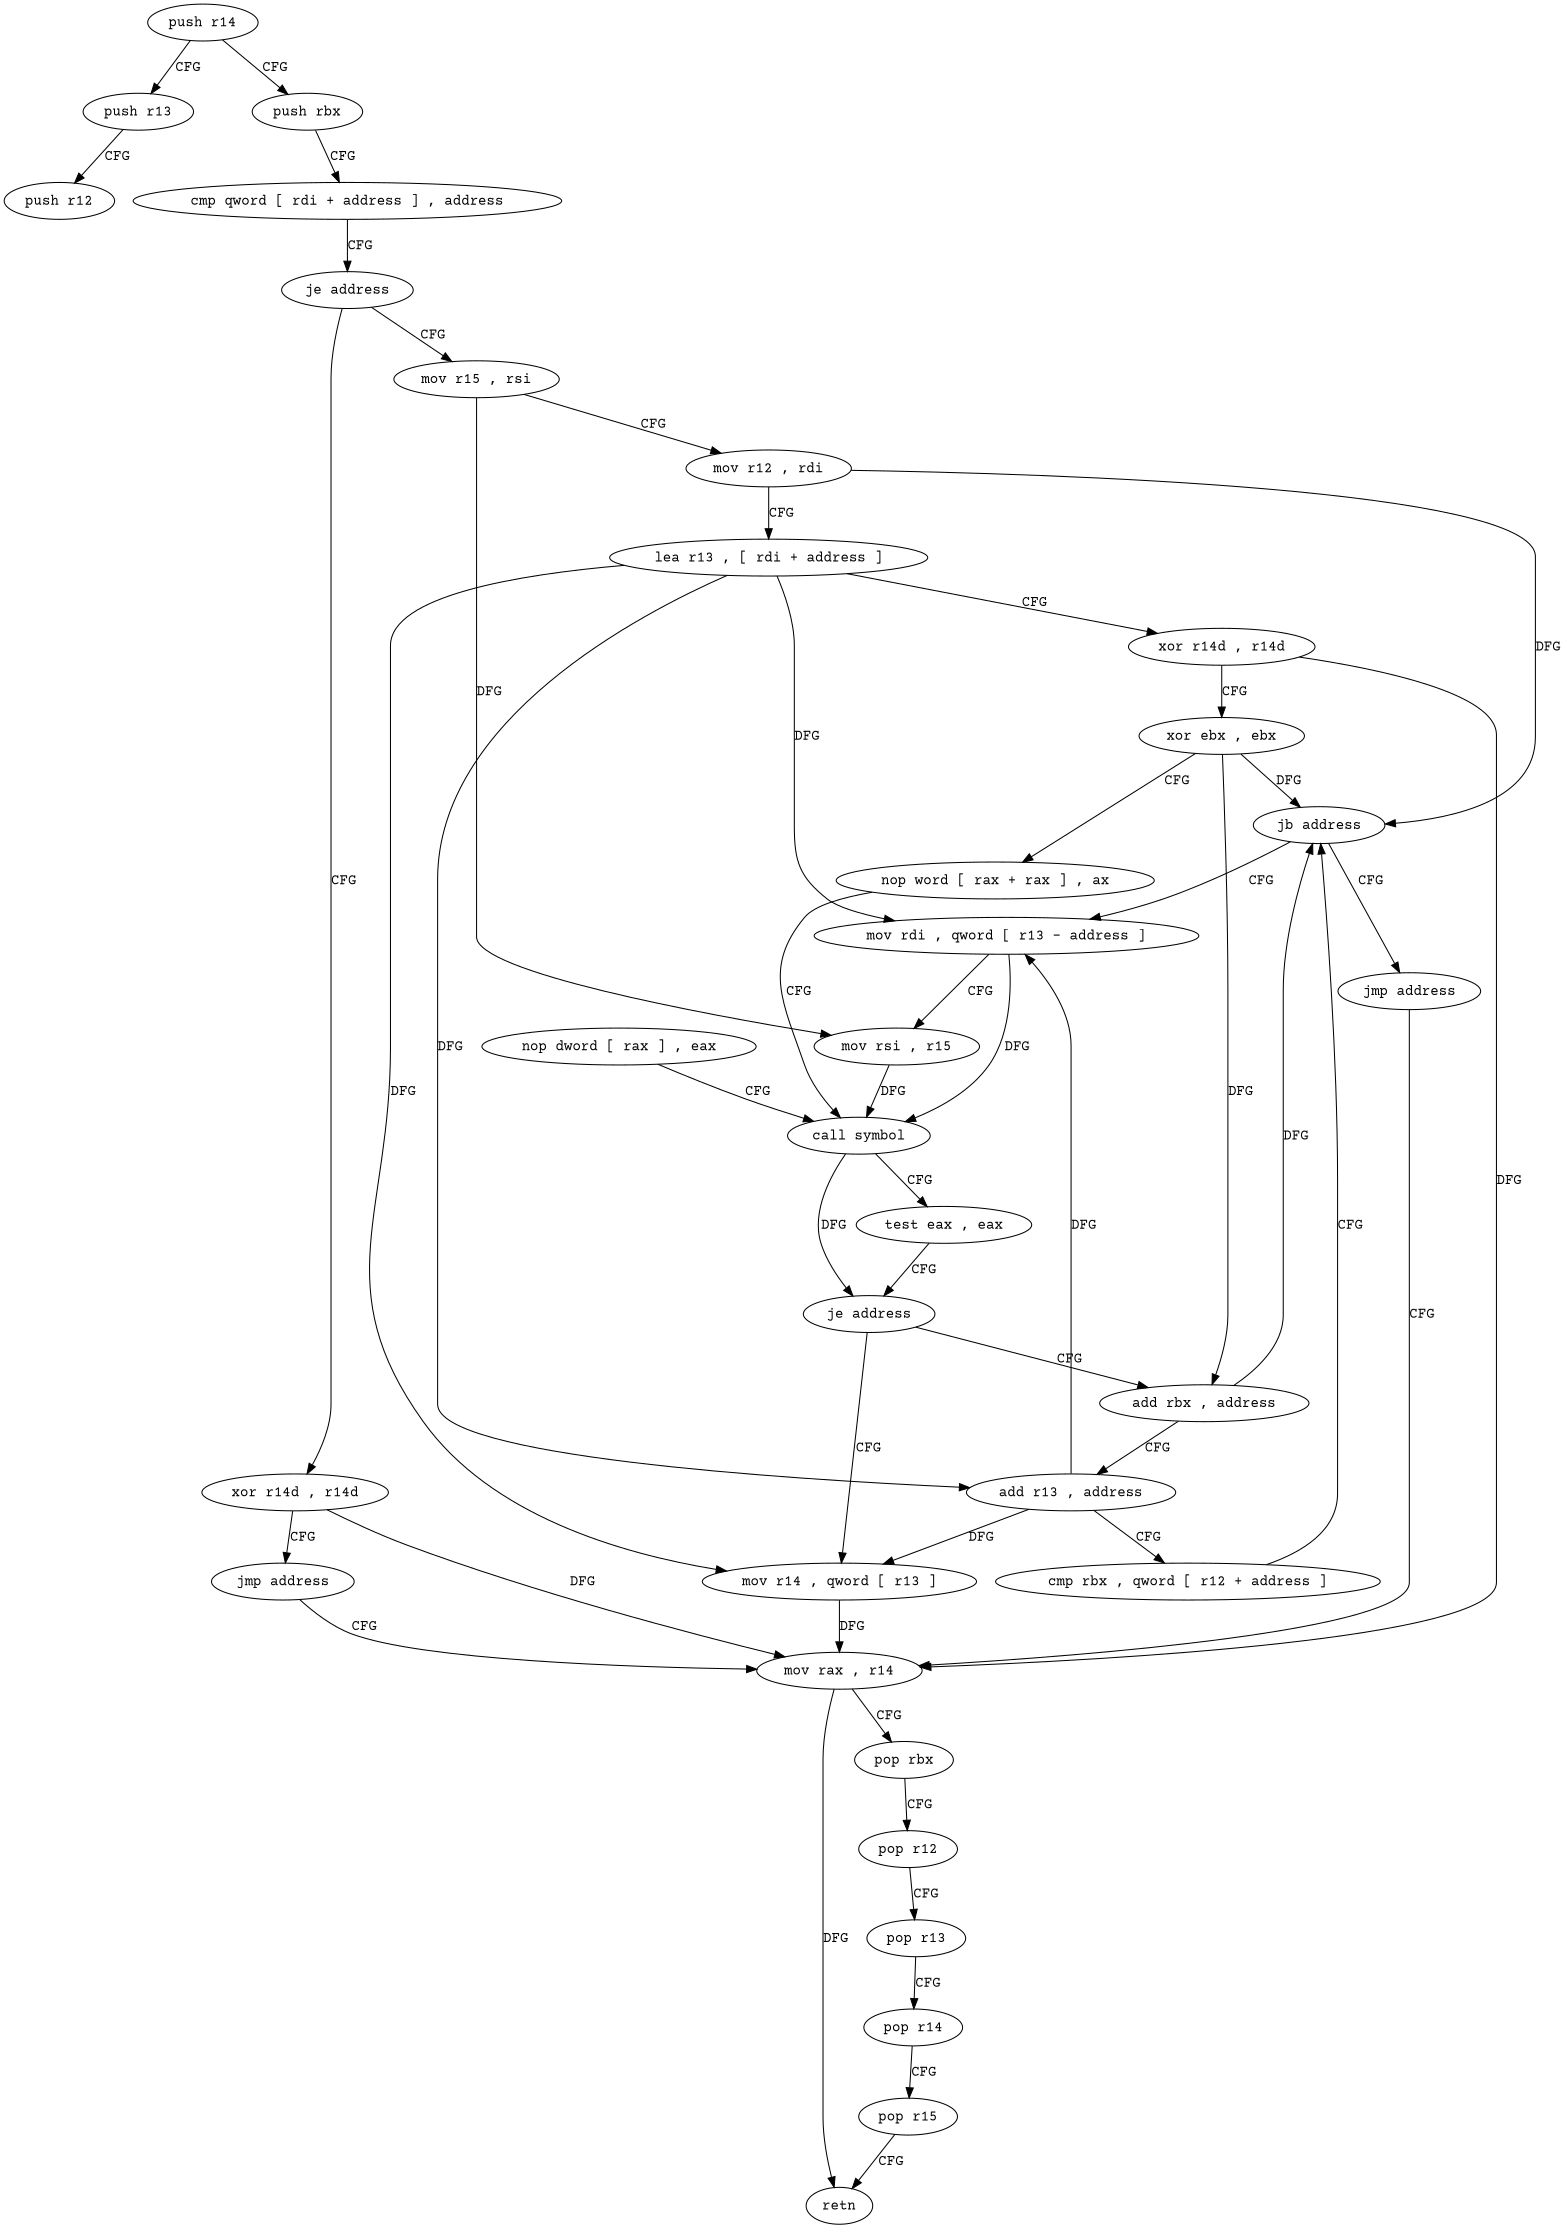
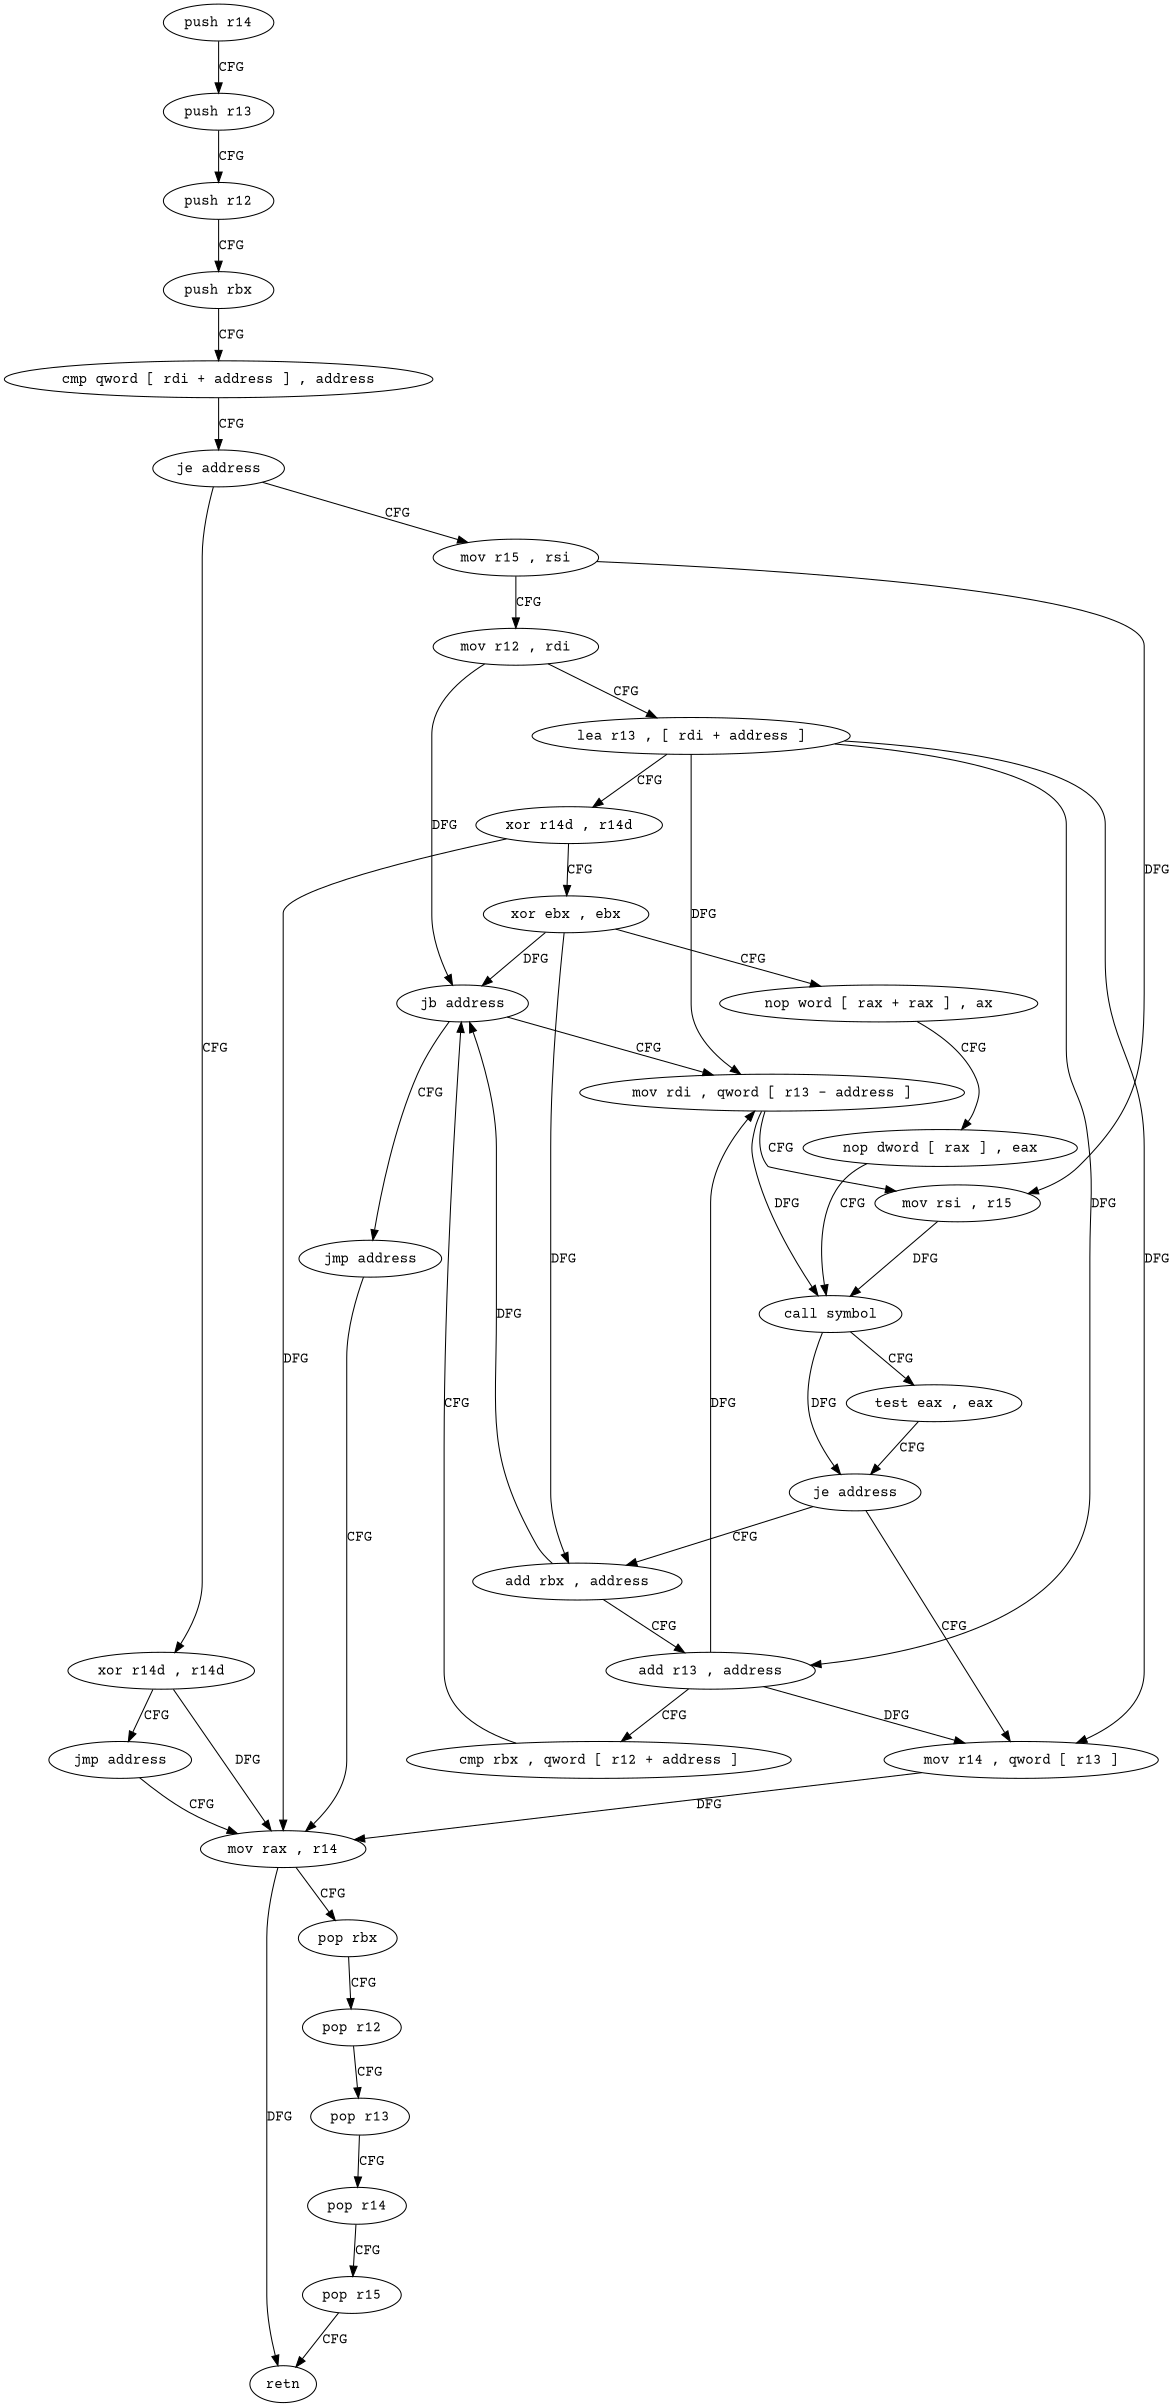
edge "push r14" -> "push rbx": now "push r12" -> "push rbx"
edge "nop word [ rax + rax ] , ax" -> "call symbol": now "nop word [ rax + rax ] , ax" -> "nop dword [ rax ] , eax"
